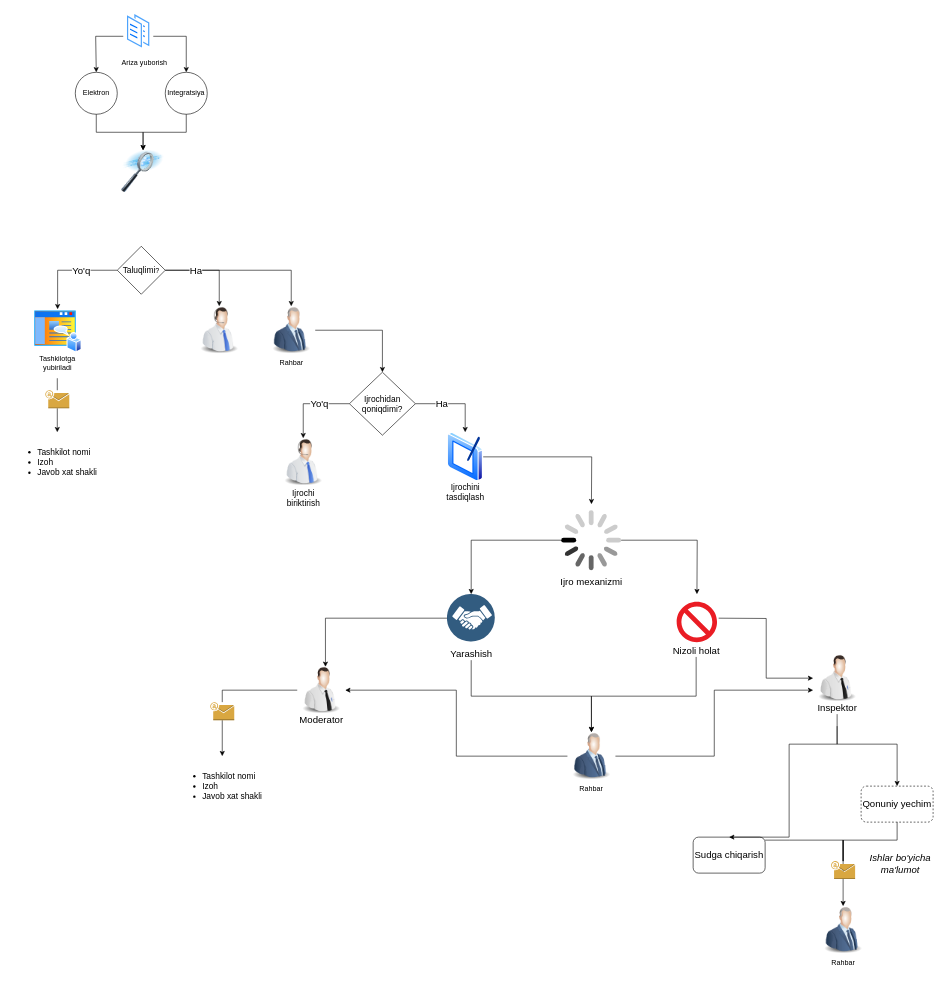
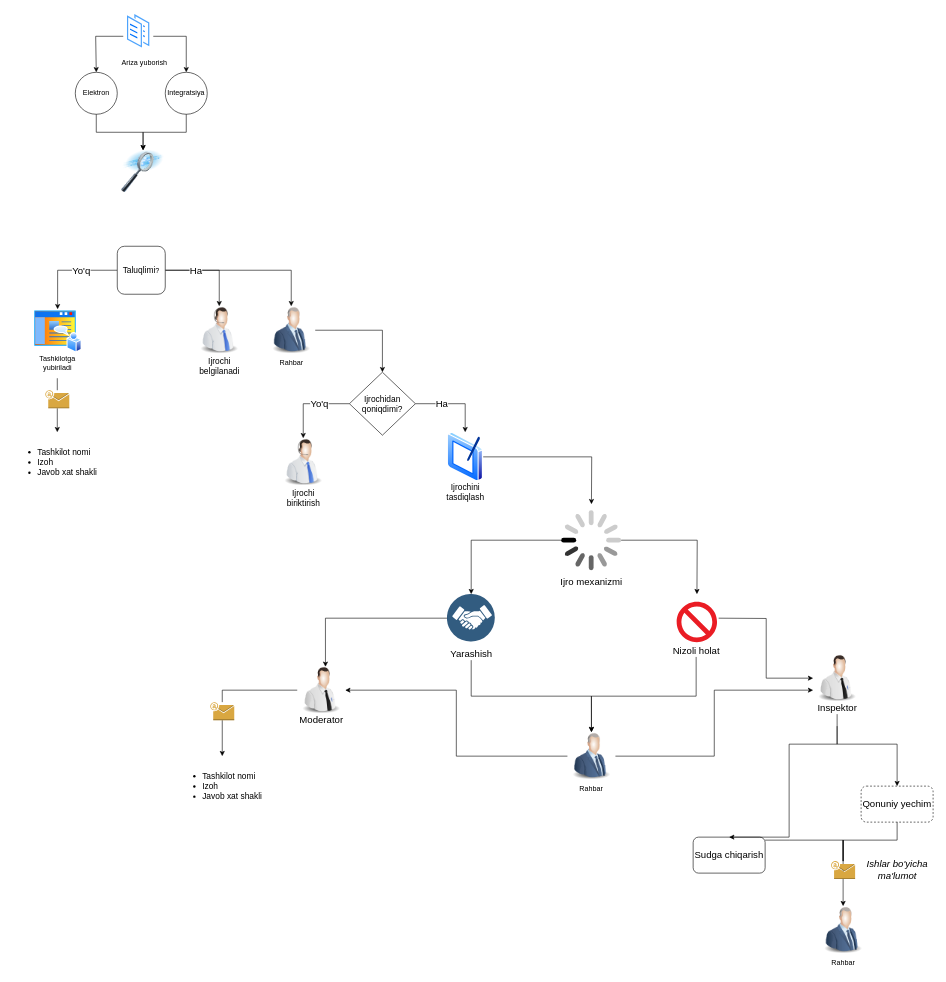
node "Taluqlimi?": shape diamond -> rounded rectangle
node "Ijrochi belgilanadi": added
node "Ishlar bo'yicha ma'lumot": moved (900, 864) -> (897, 870)
